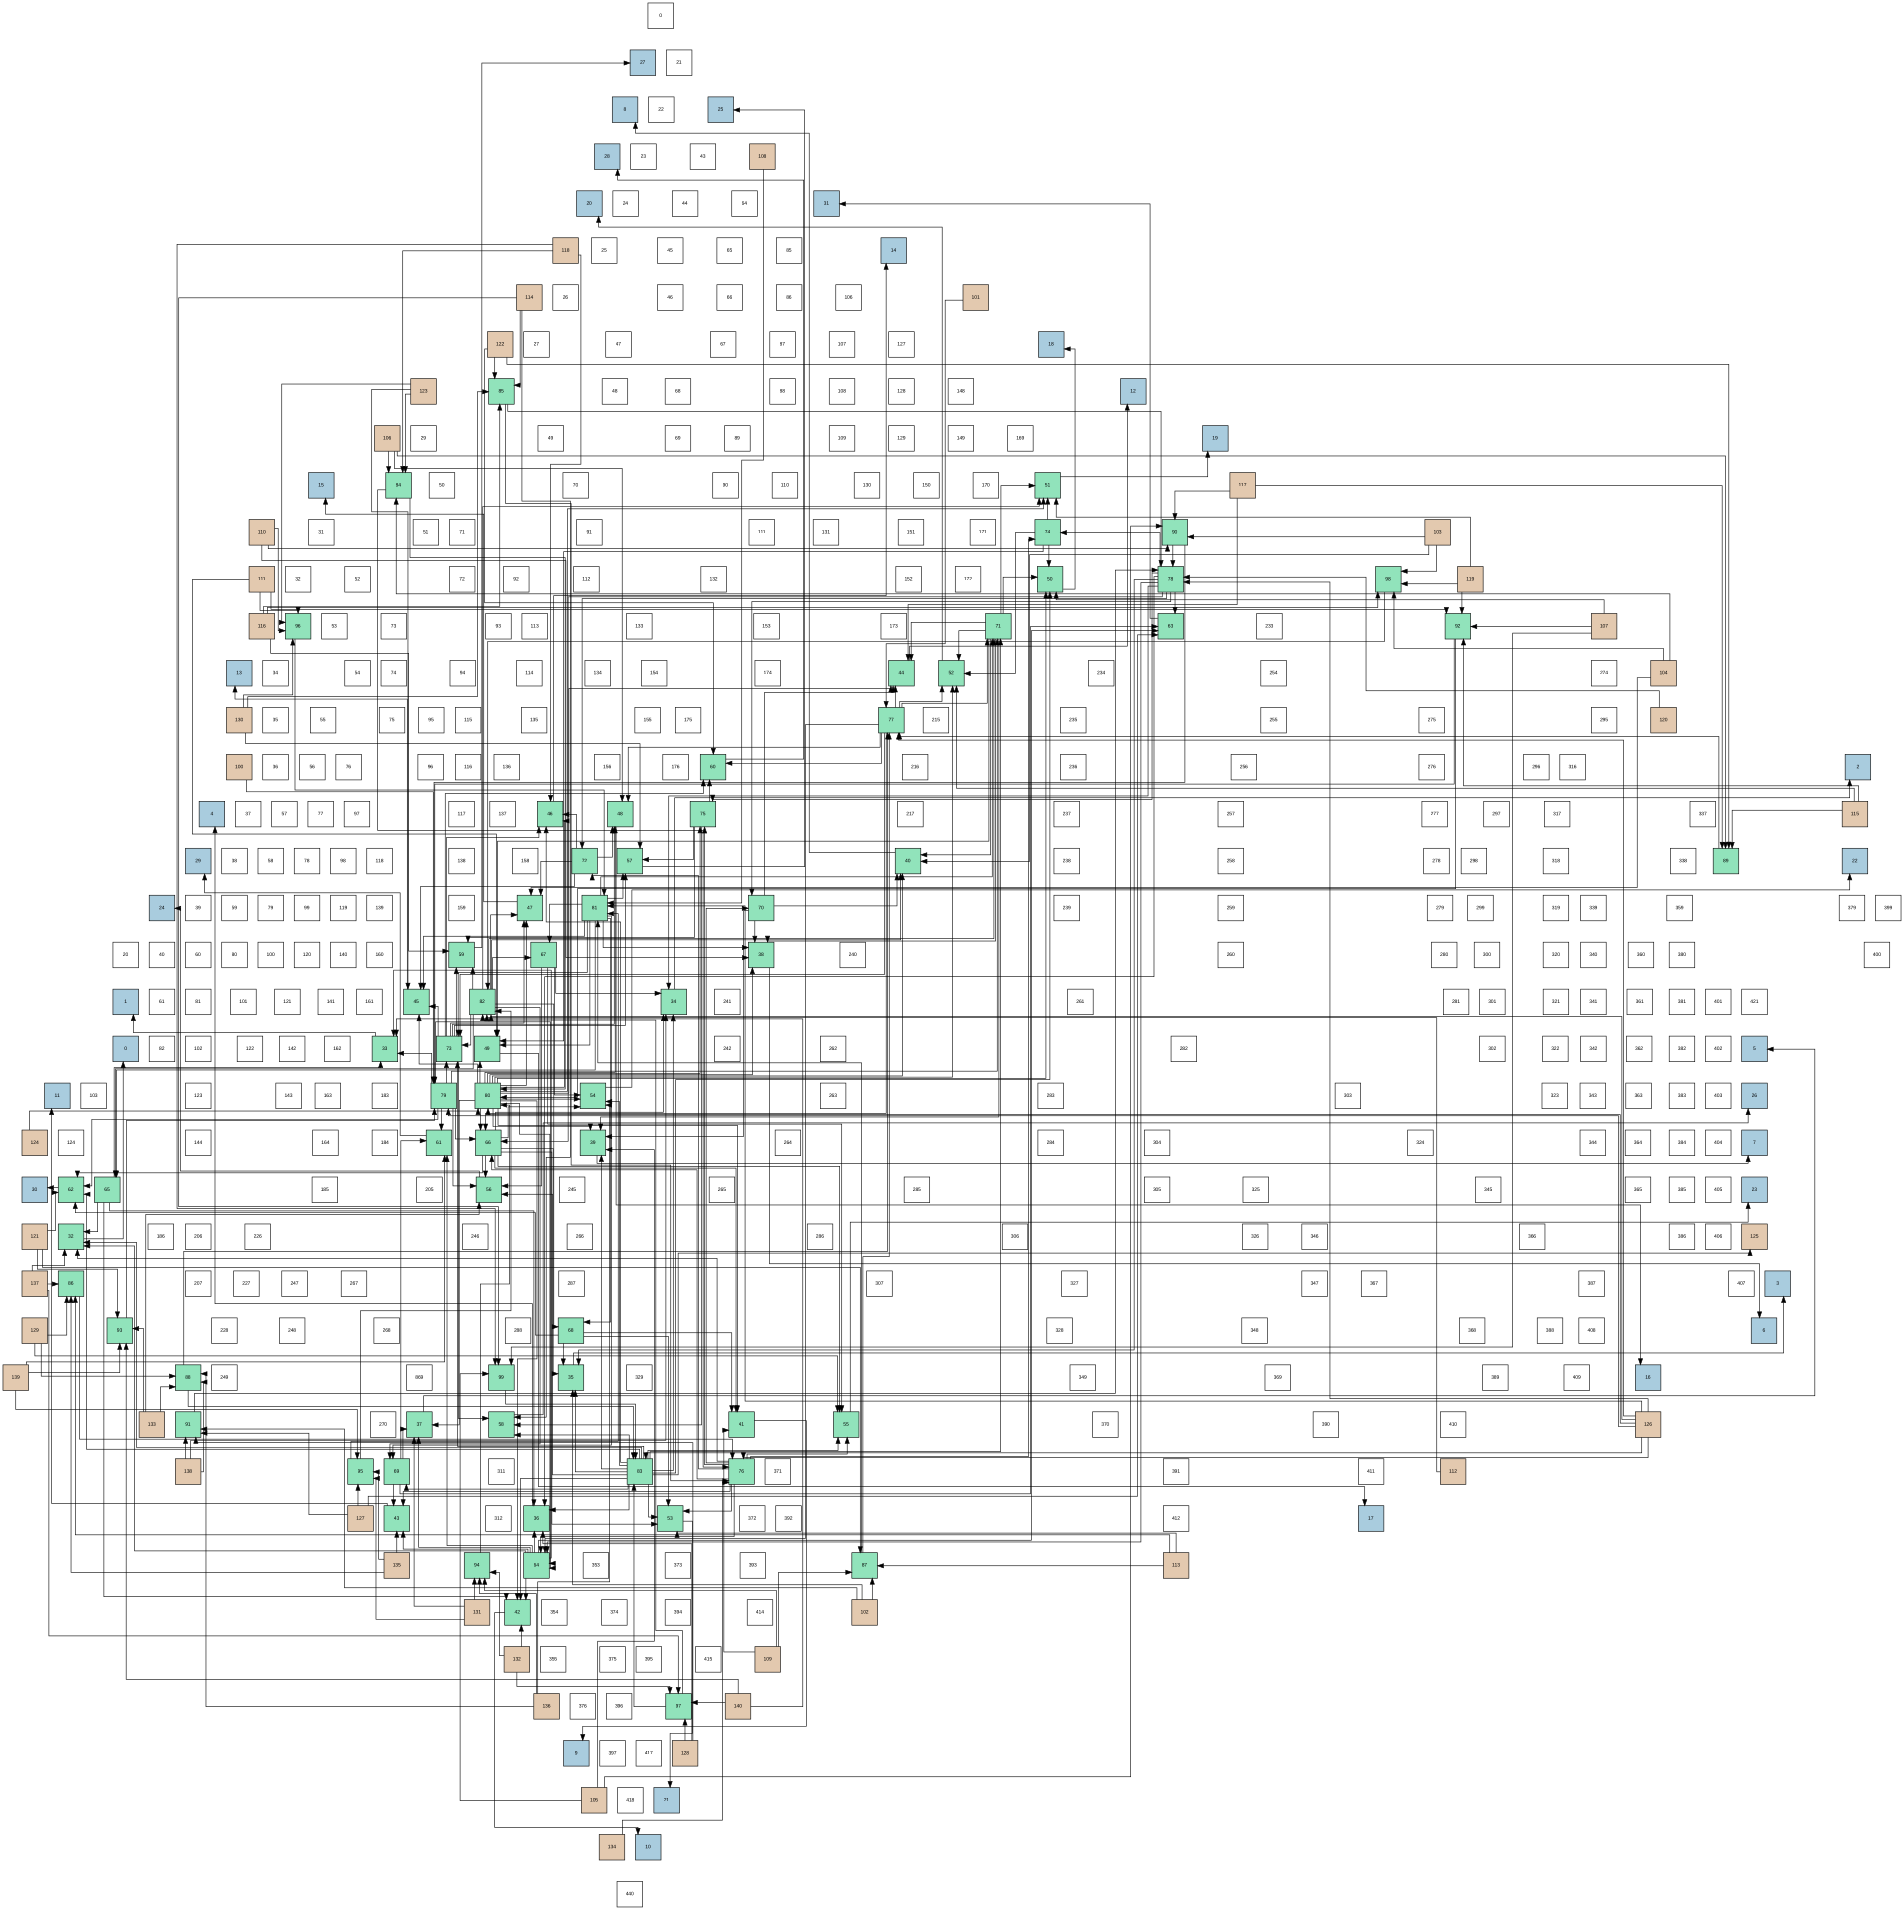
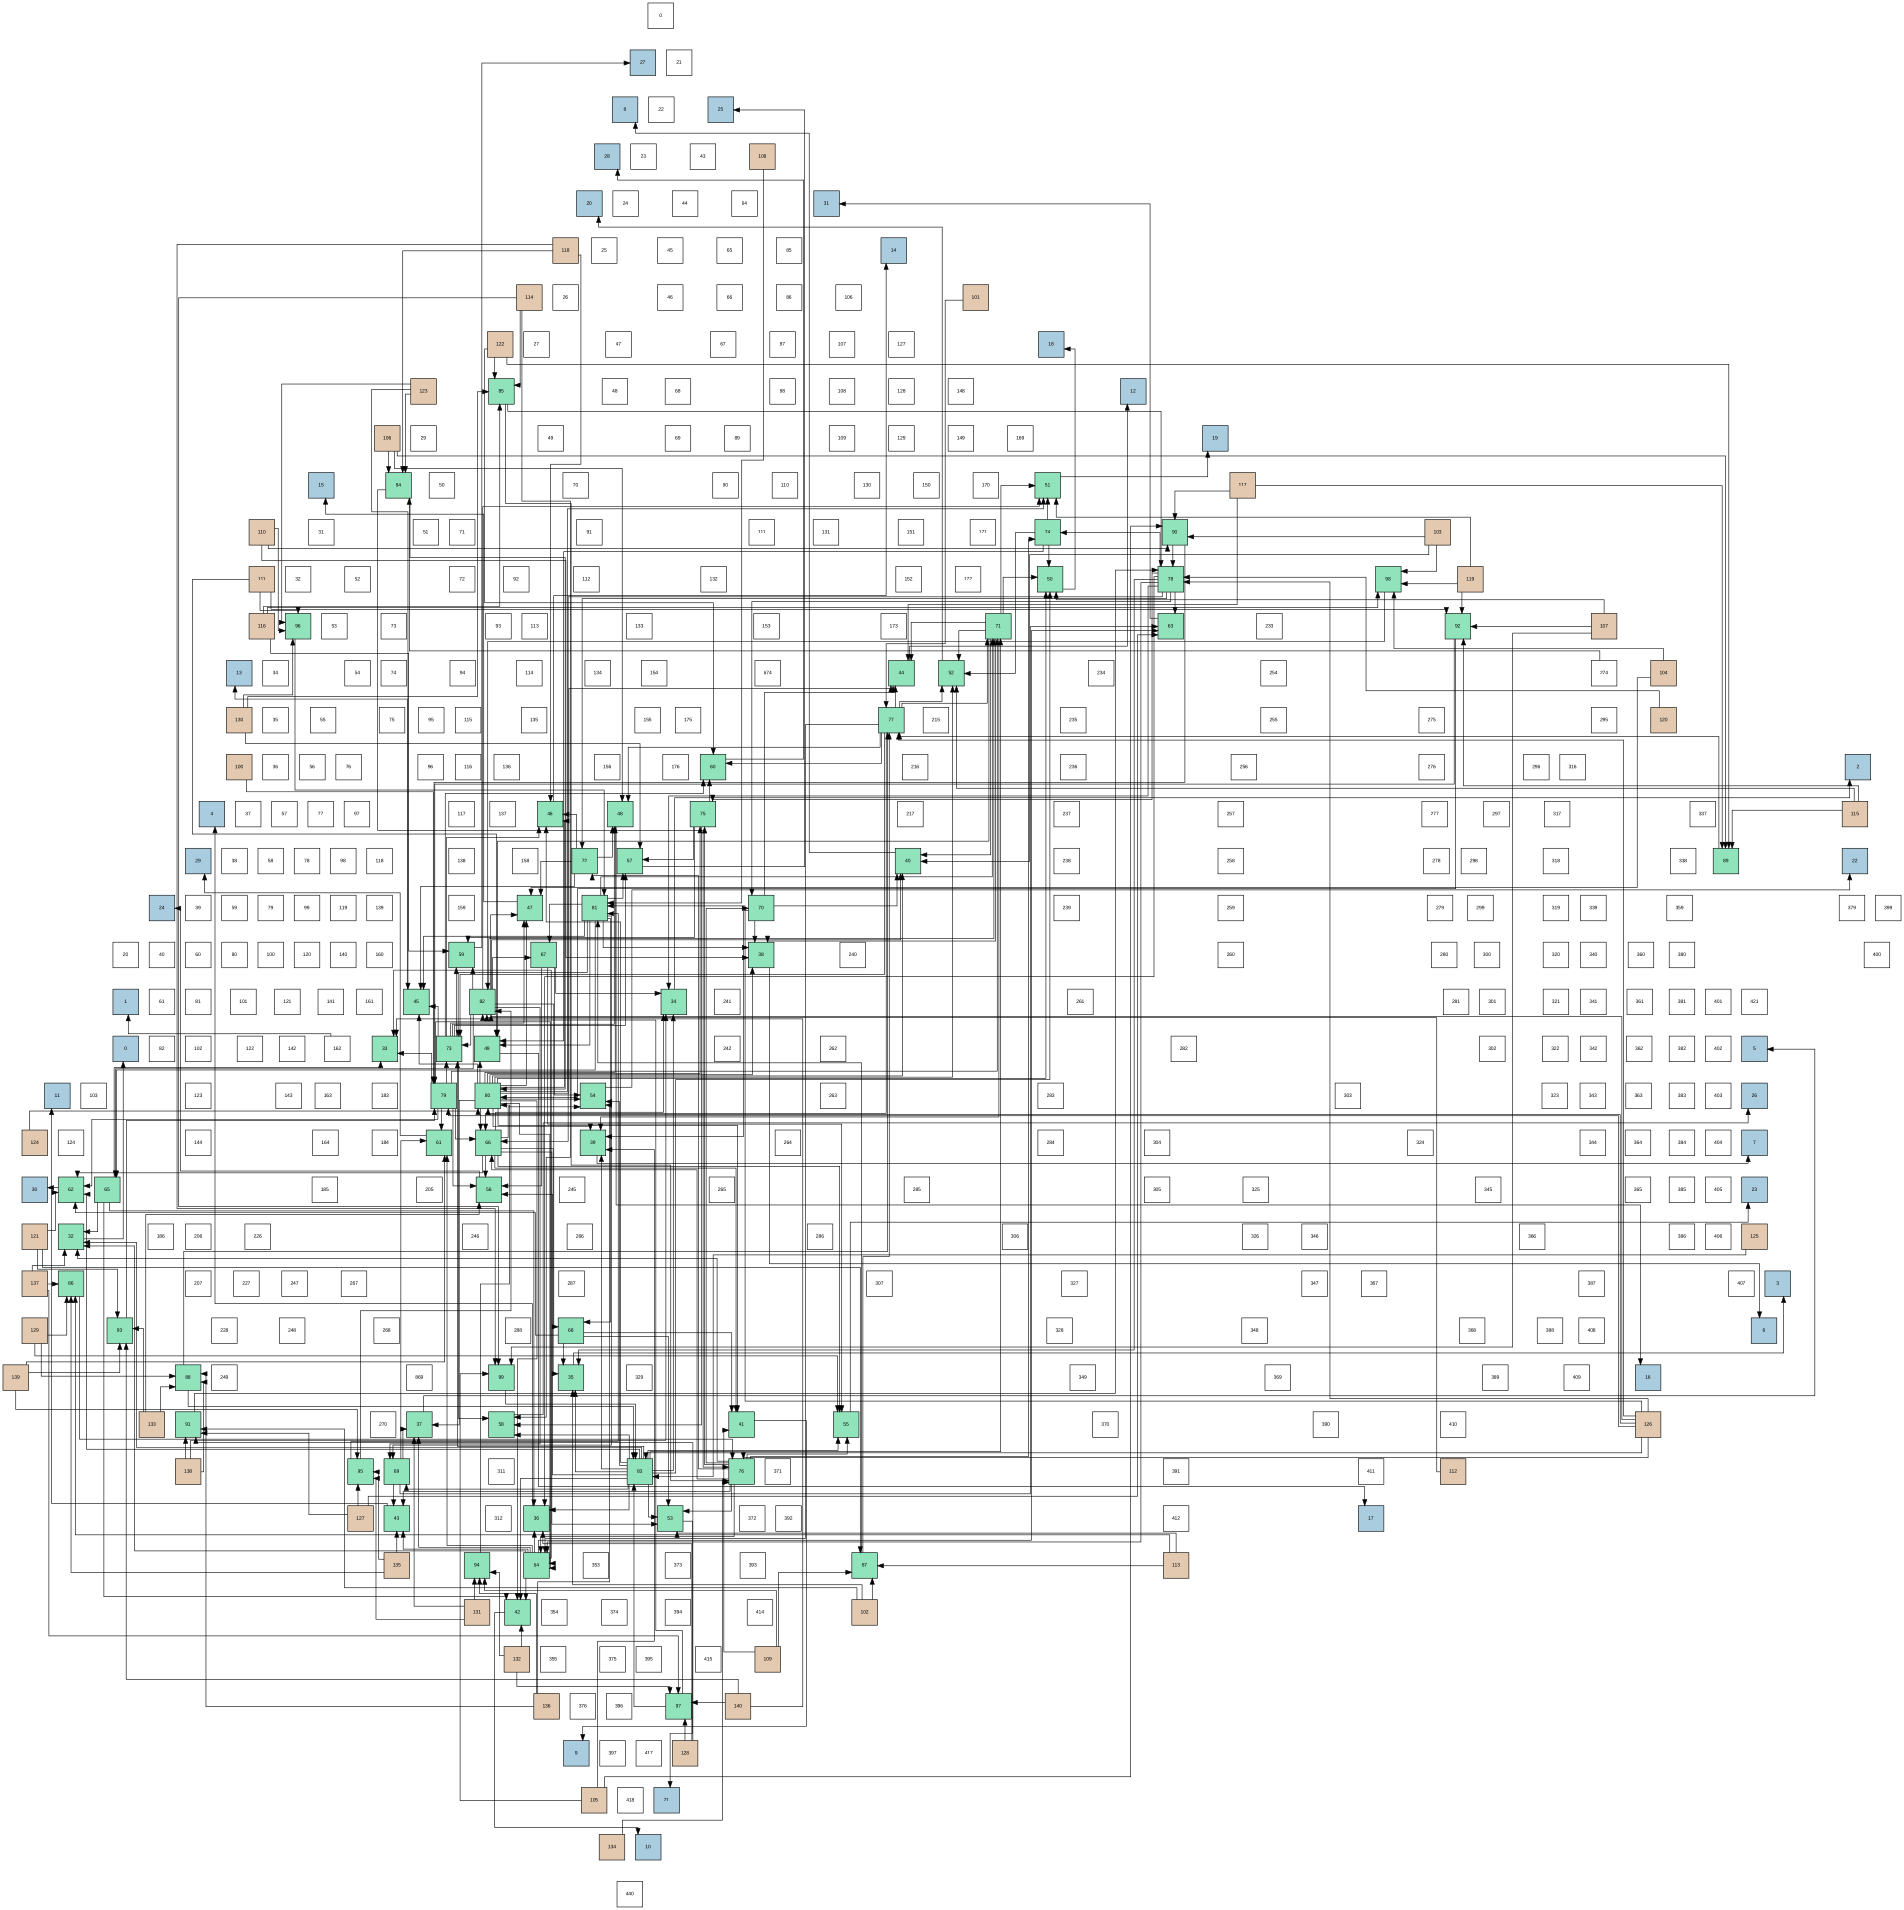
edge "104" -> "84": now "274" -> "84"
node "174": label "174" -> "674"
edge "33" -> "1": now "162" -> "1"
edge "83" -> "125": reversed
